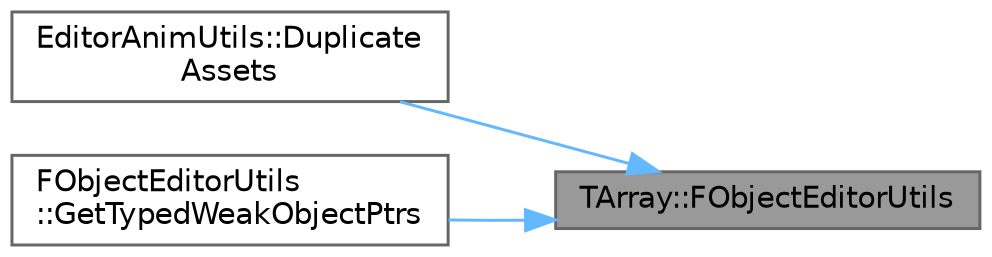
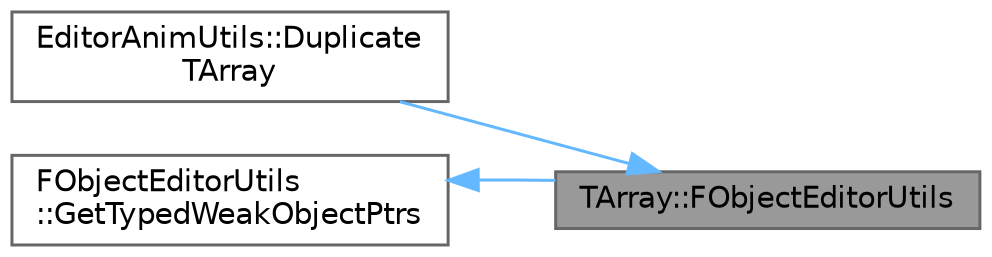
node "EditorAnimUtils::Duplicate Assets": label "EditorAnimUtils::Duplicate Assets" -> "EditorAnimUtils::Duplicate TArray"
edge "FObjectEditorUtils ::GetTypedWeakObjectPtrs" -> "TArray::FObjectEditorUtils": reversed
